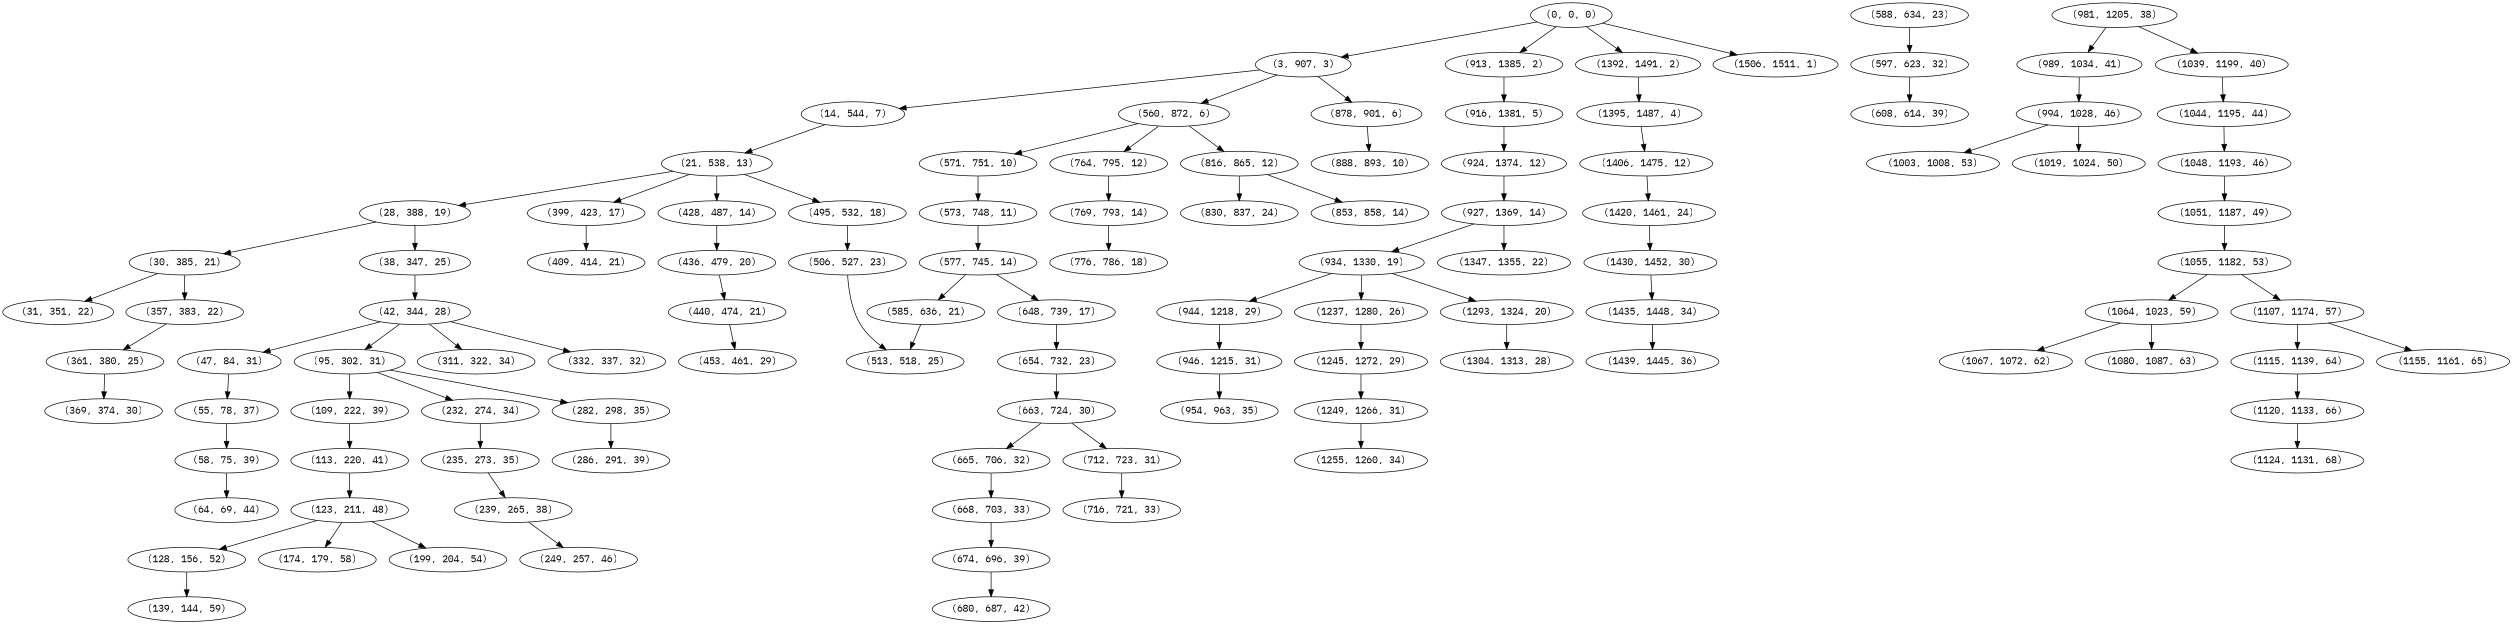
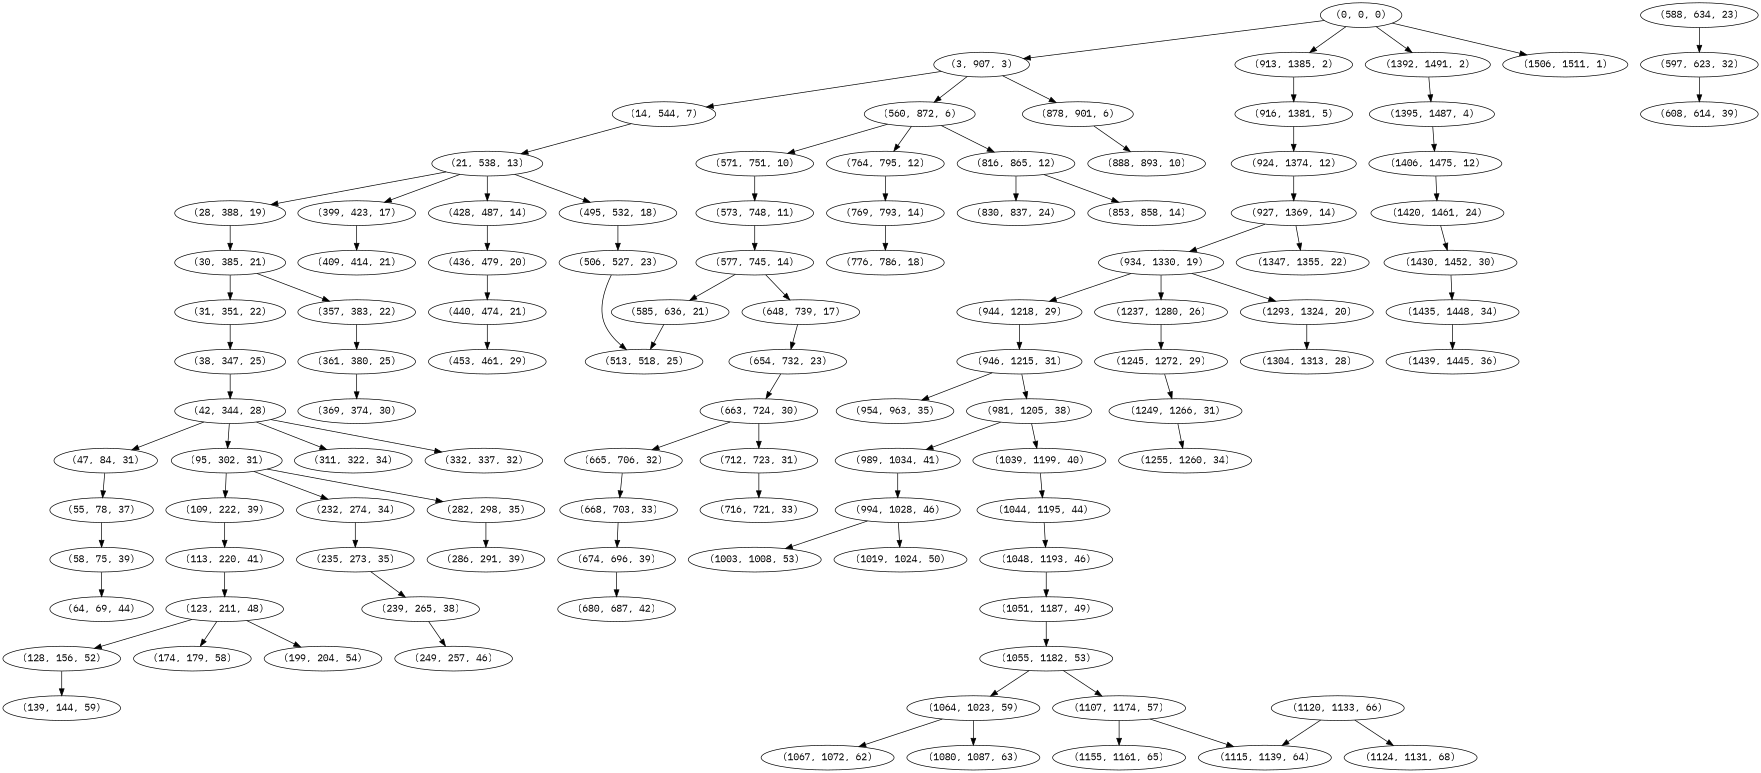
edge "(28, 388, 19)" -> "(38, 347, 25)": now "(31, 351, 22)" -> "(38, 347, 25)"
edge "(946, 1215, 31)" -> "(981, 1205, 38)": added
edge "(1115, 1139, 64)" -> "(1120, 1133, 66)": reversed
